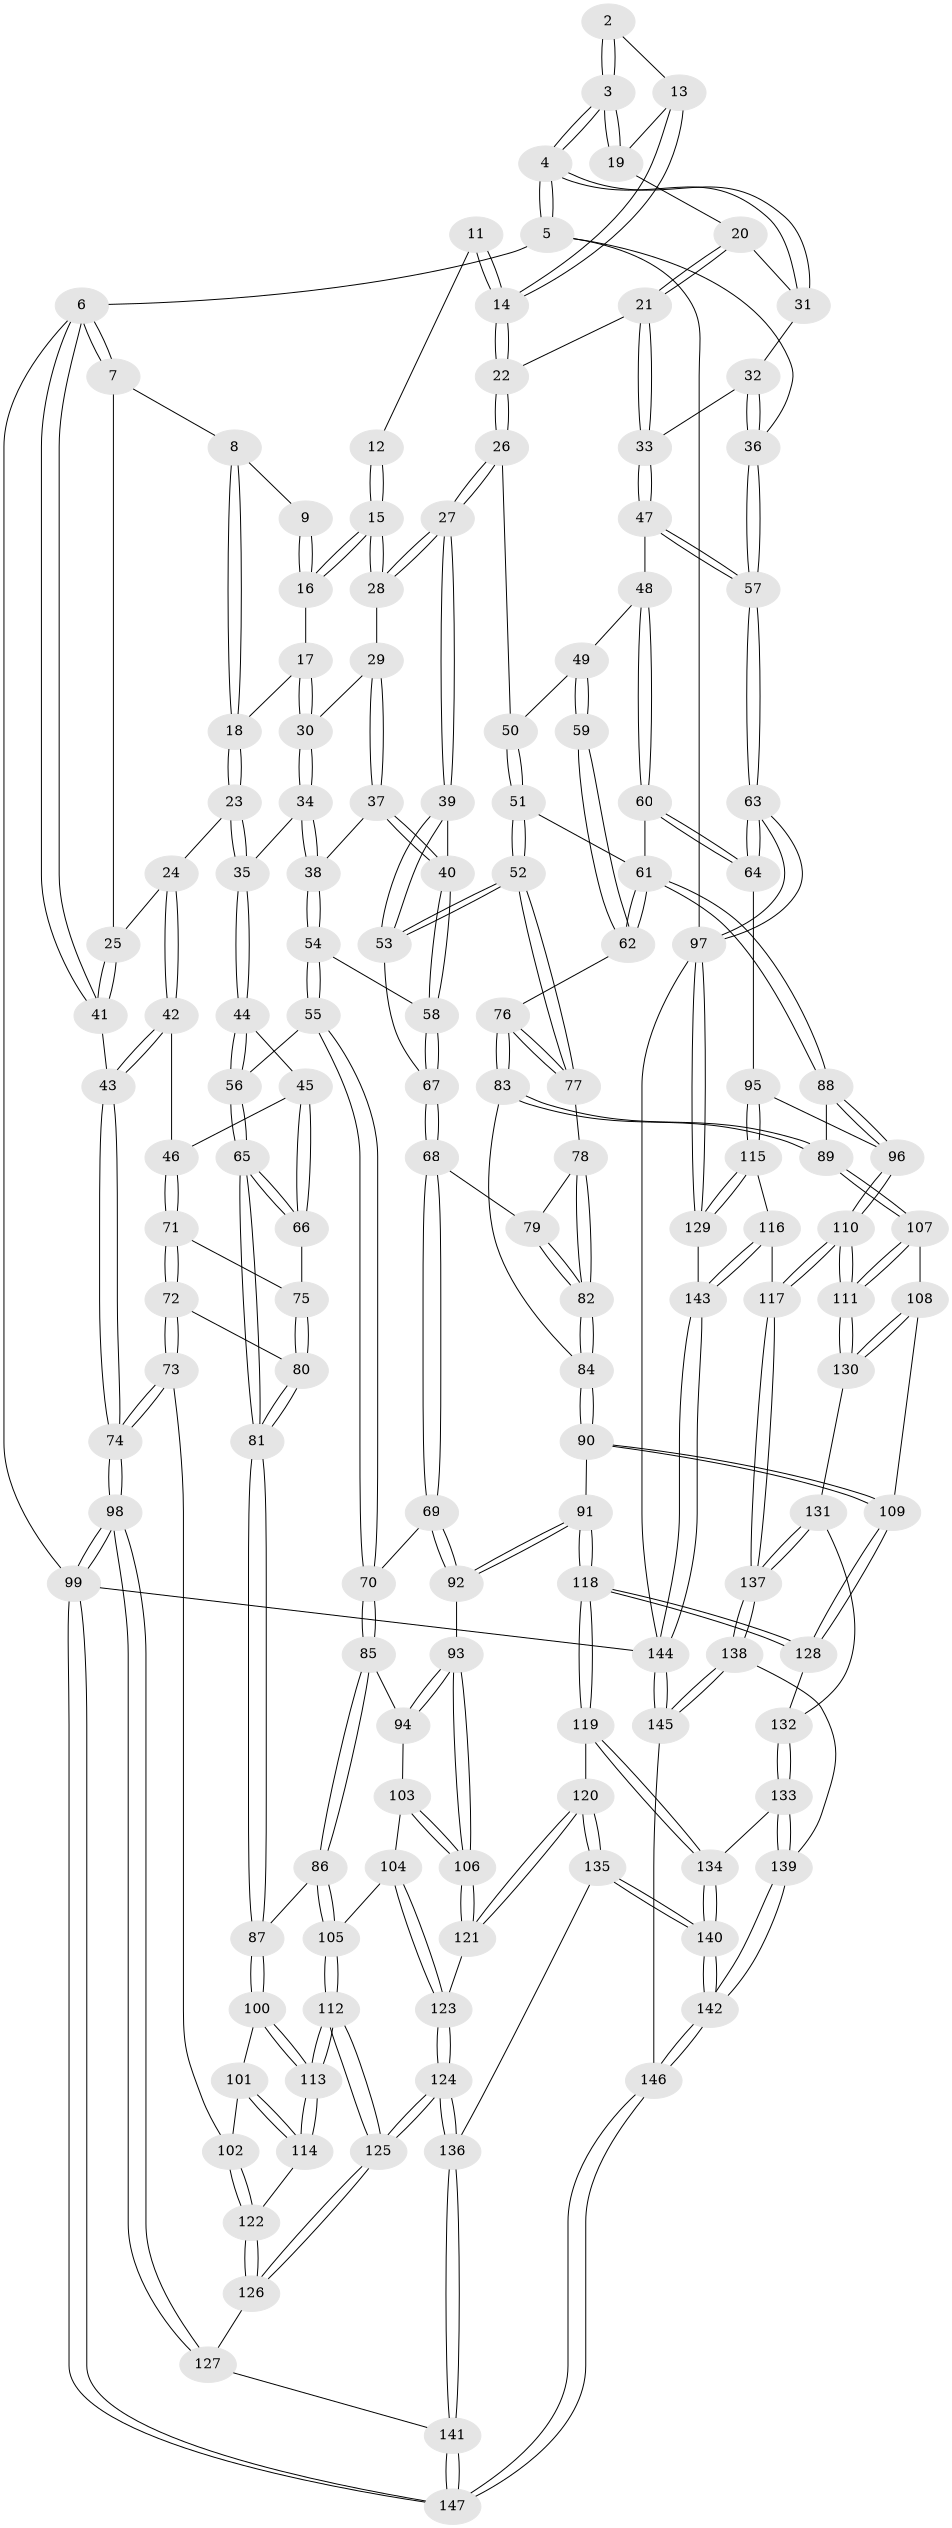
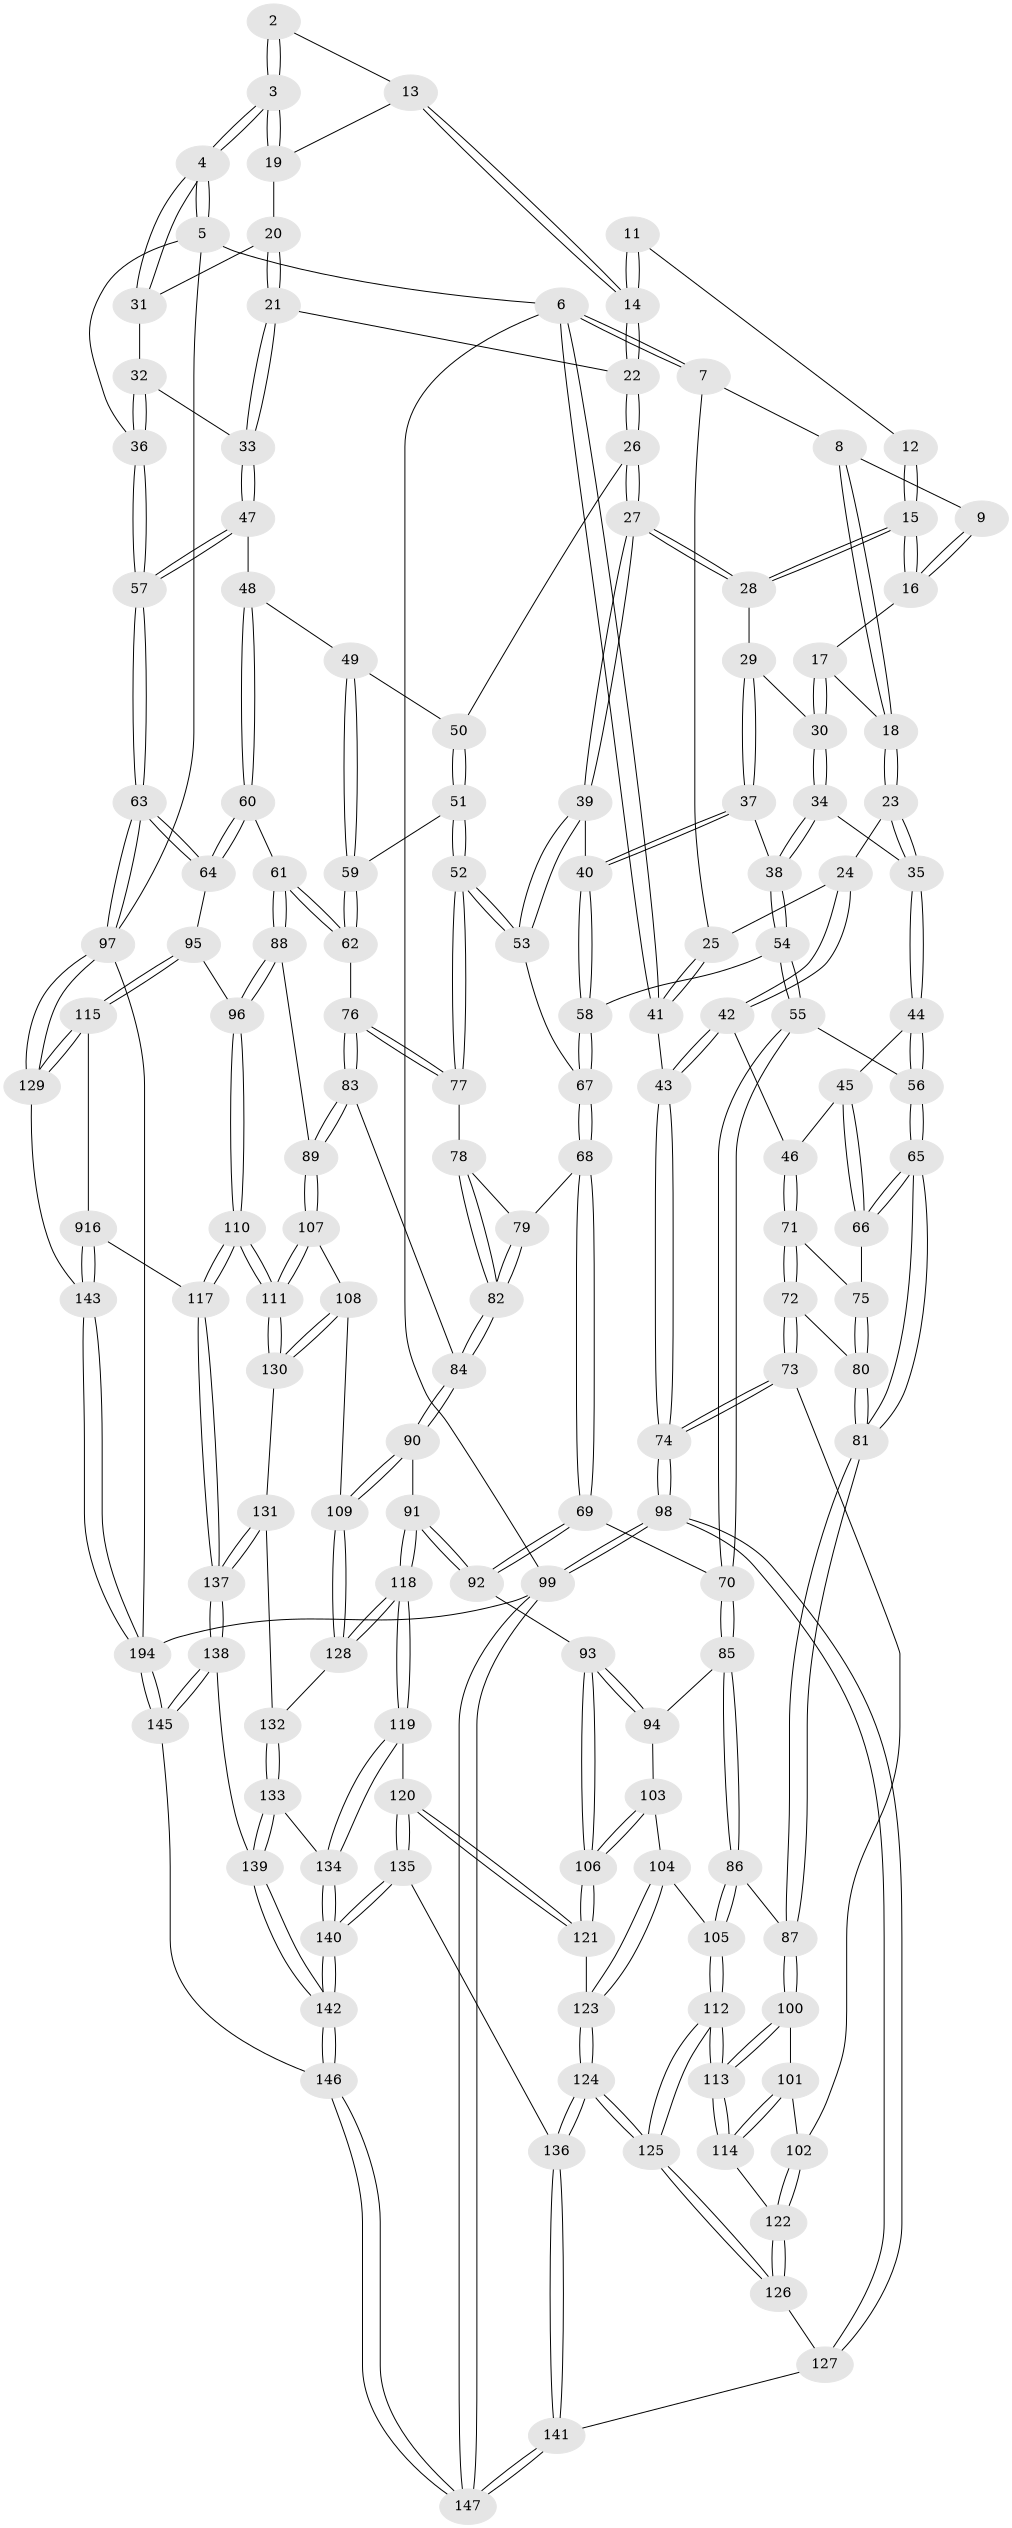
edge "51" -- "61": now "51" -- "59"
node "116": label "116" -> "916"
node "144": label "144" -> "194"
